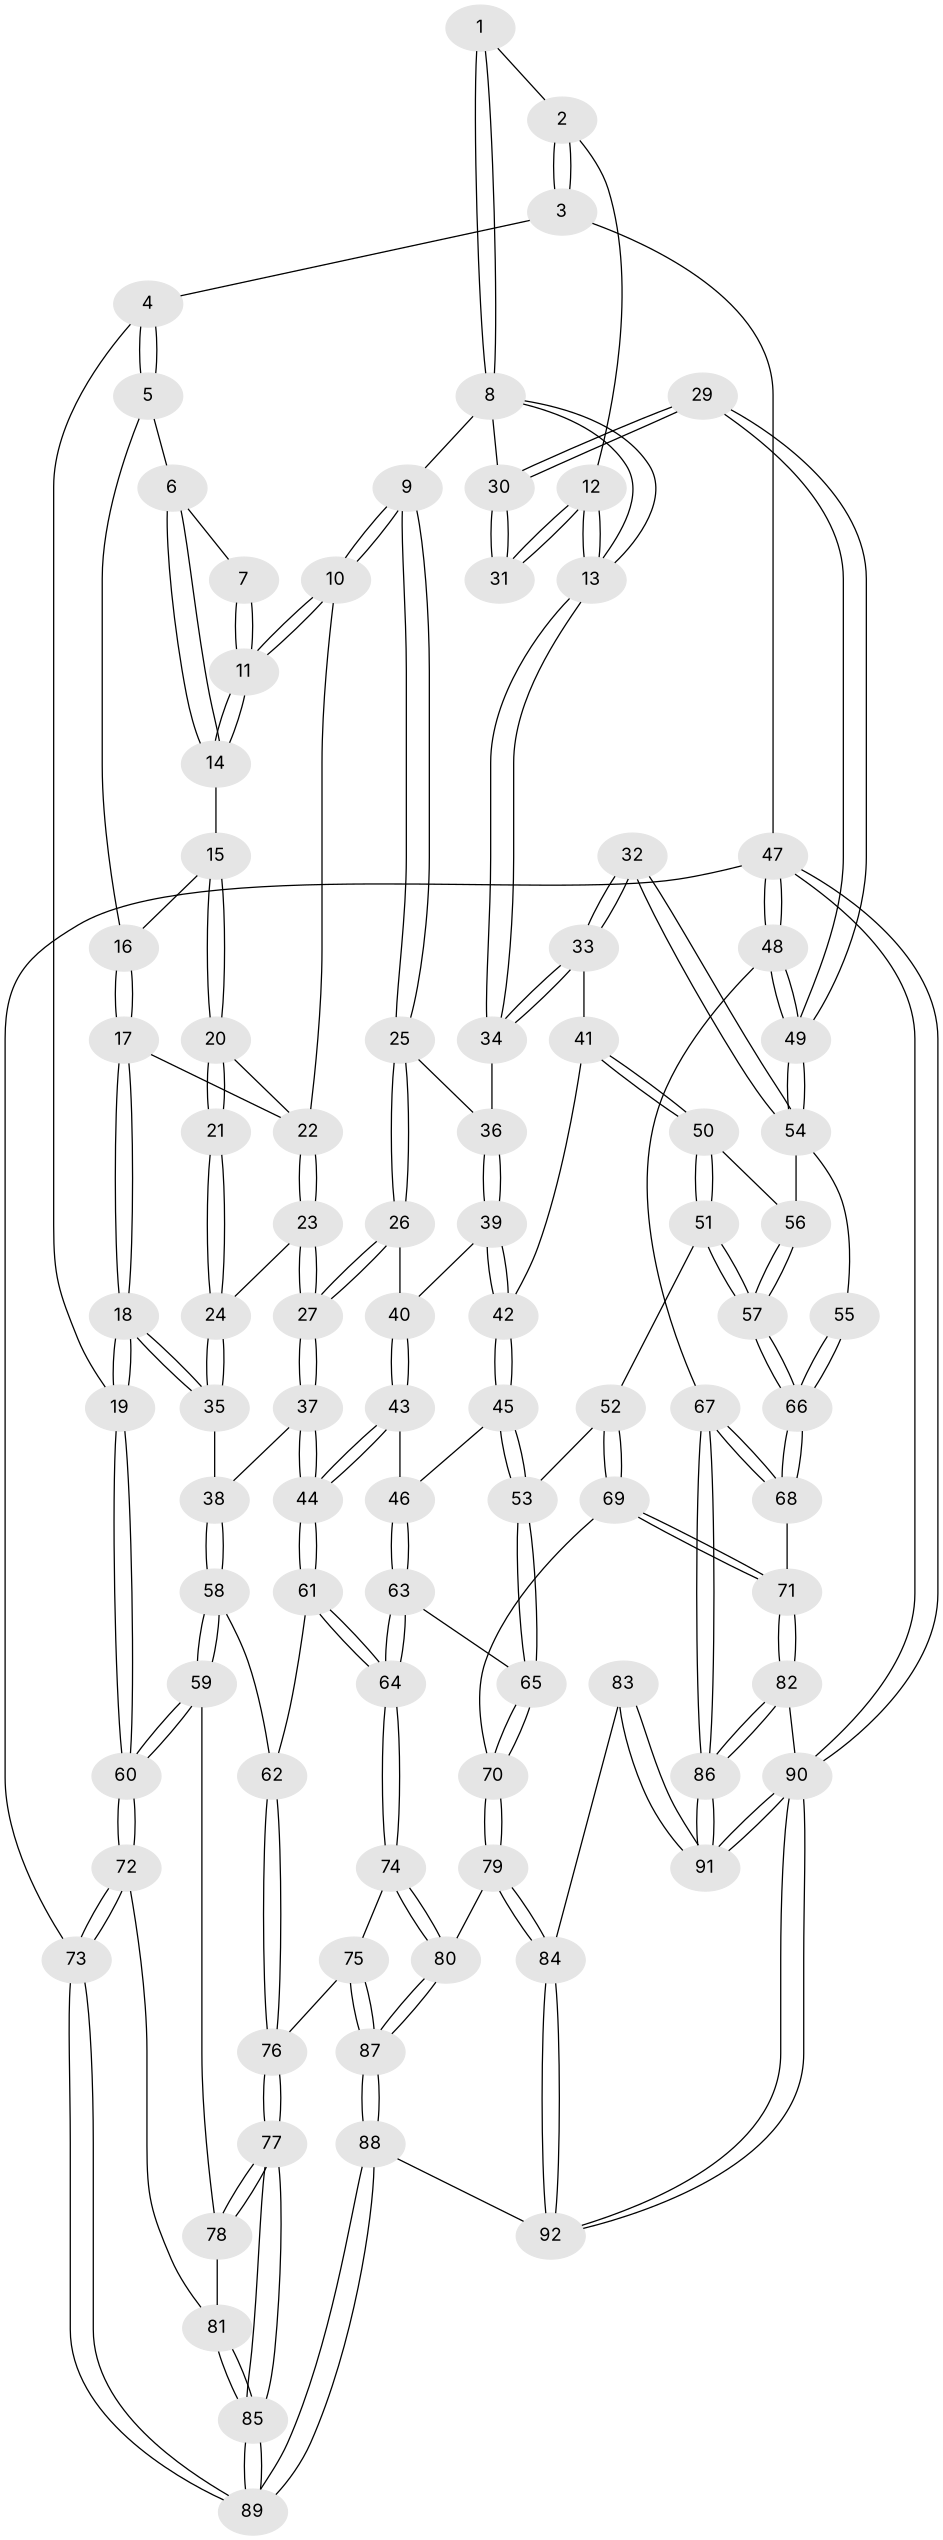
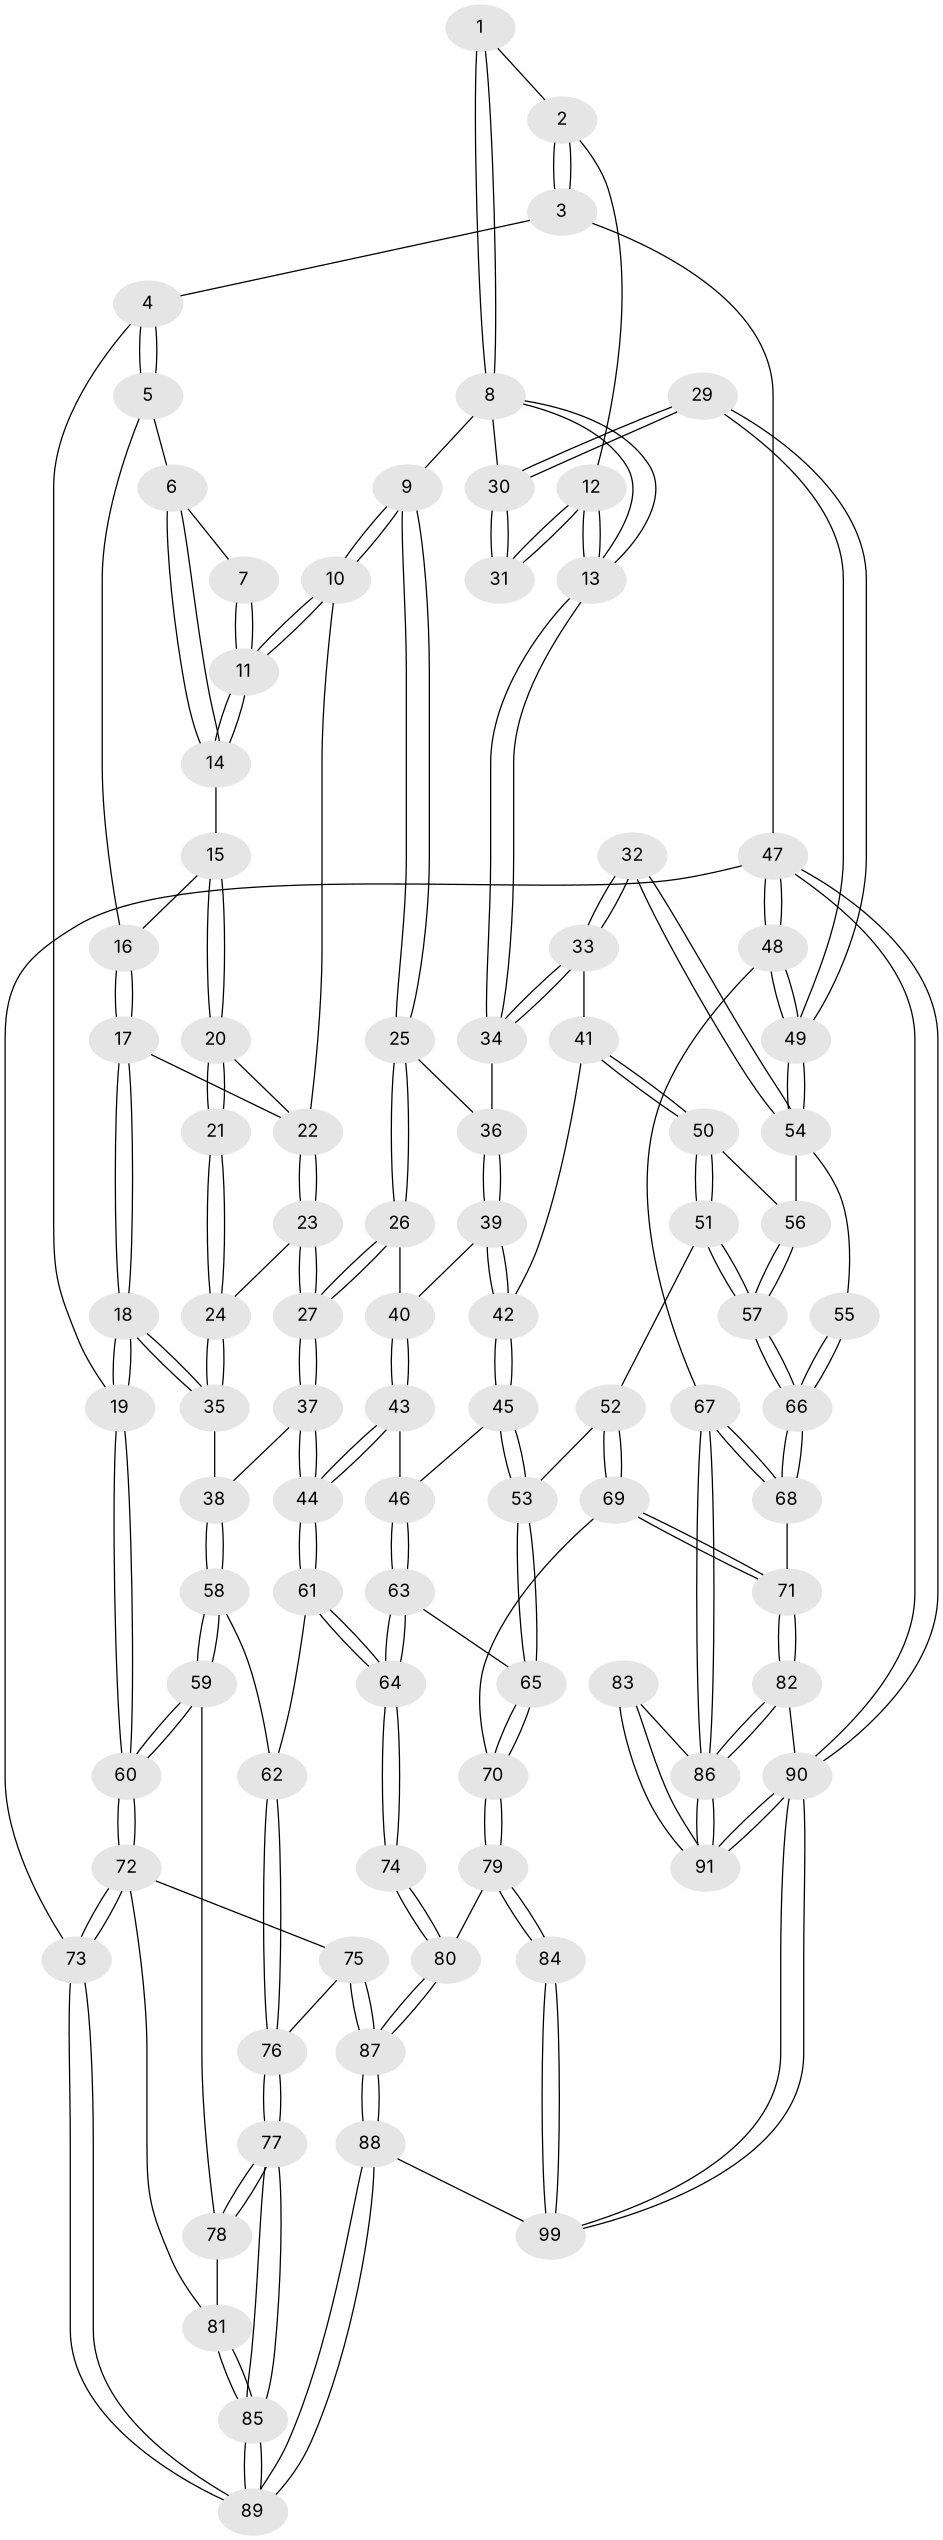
edge "83" -- "84": now "83" -- "86"
edge "74" -- "75": now "72" -- "75"
node "92": label "92" -> "99"
